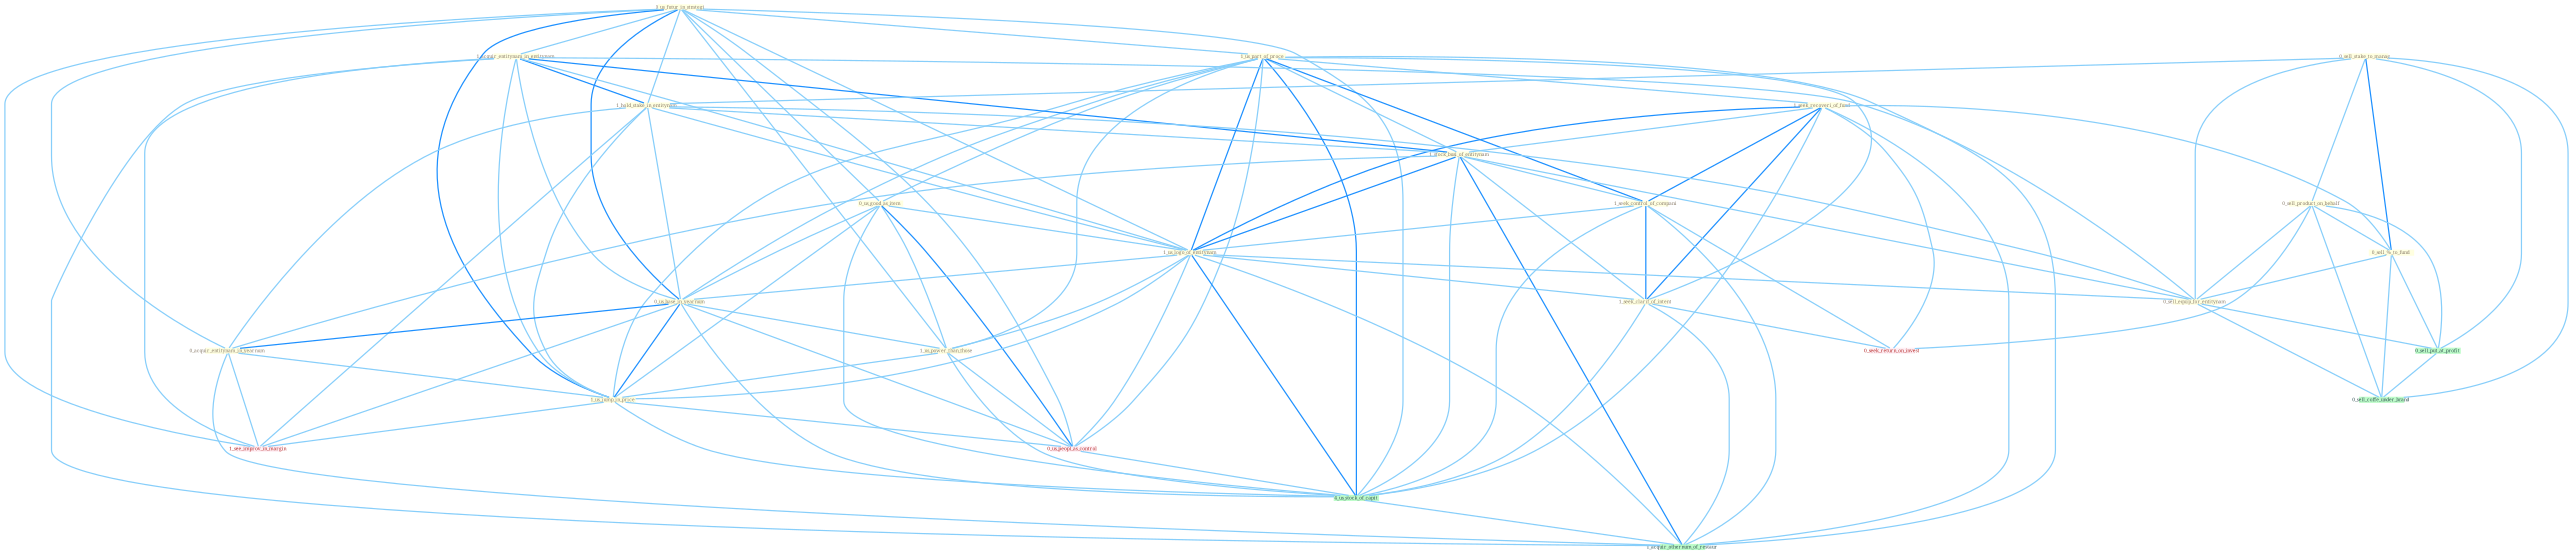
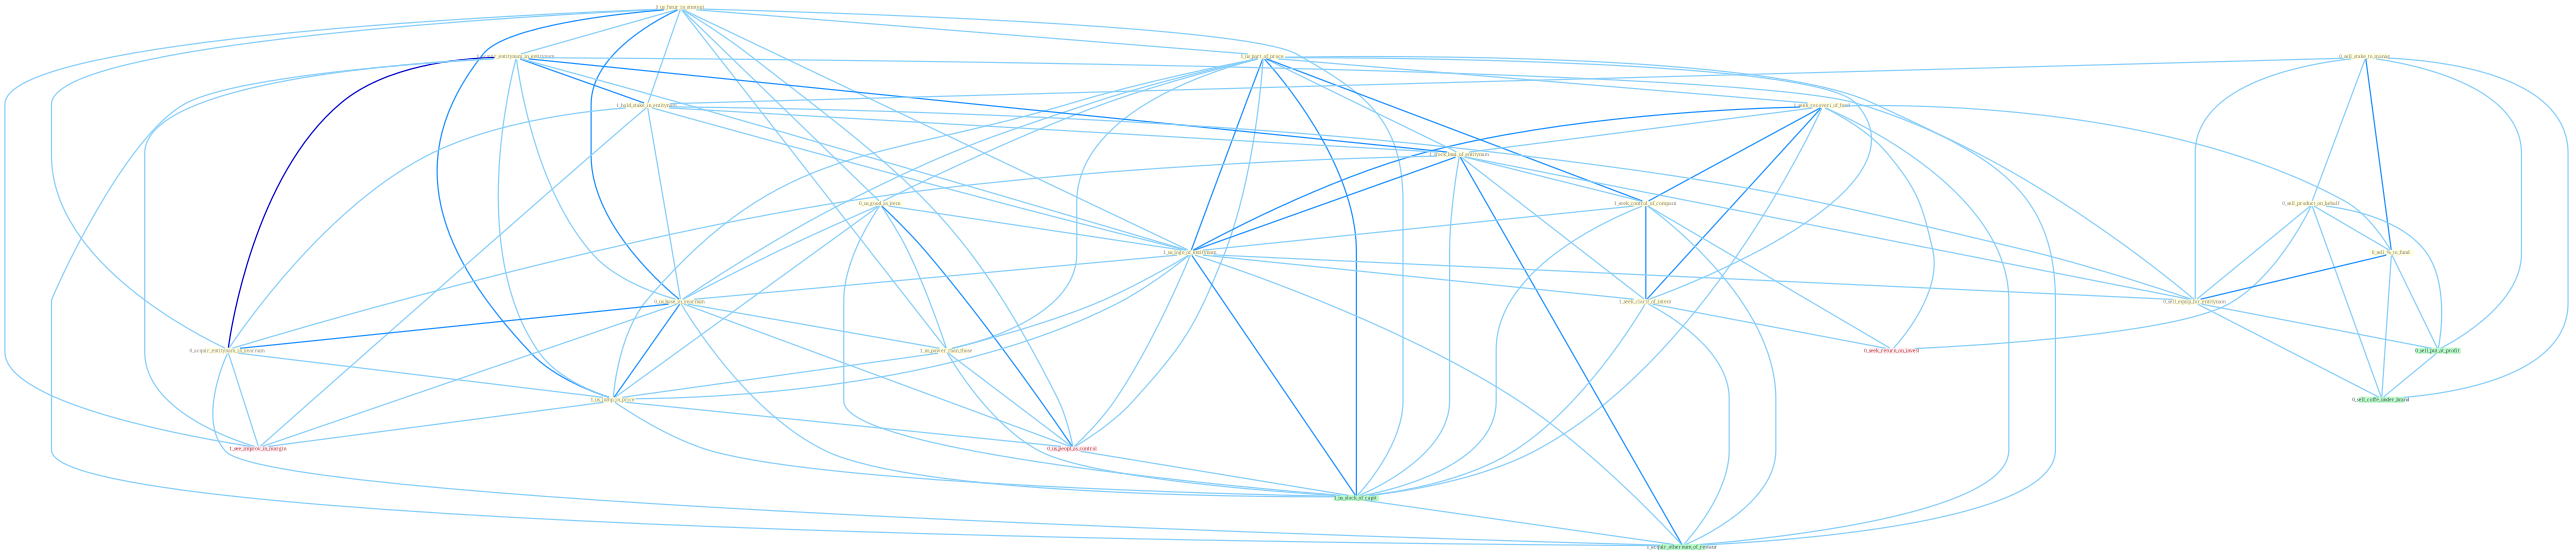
edge "1_acquir_entitynam_in_entitynam" -- "0_acquir_entitynam_in_yearnum": added
edge "1_hold_stake_in_entitynam" -- "1_us_jump_in_price": removed
edge "0_sell_%_to_fund" -- "0_sell_equip_for_entitynam": color #87cefa -> #1e90ff
node "4_us_stock_of_capit": label "4_us_stock_of_capit" -> "1_us_stock_of_capit"
